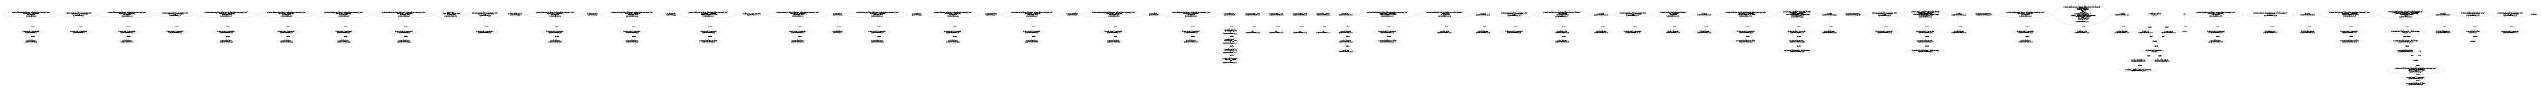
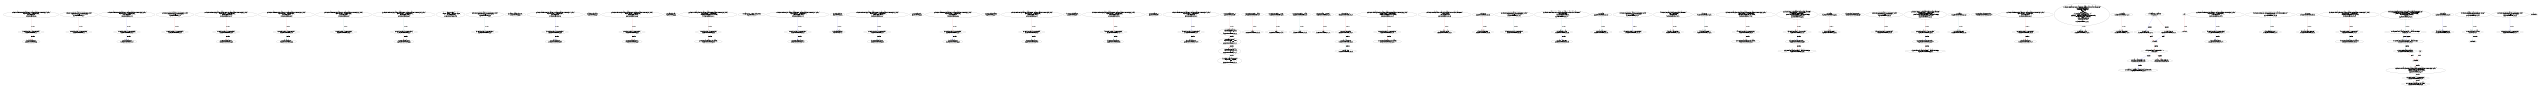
node "32_ to.call.value(amount); 242-expression_statement-33-33": removed
